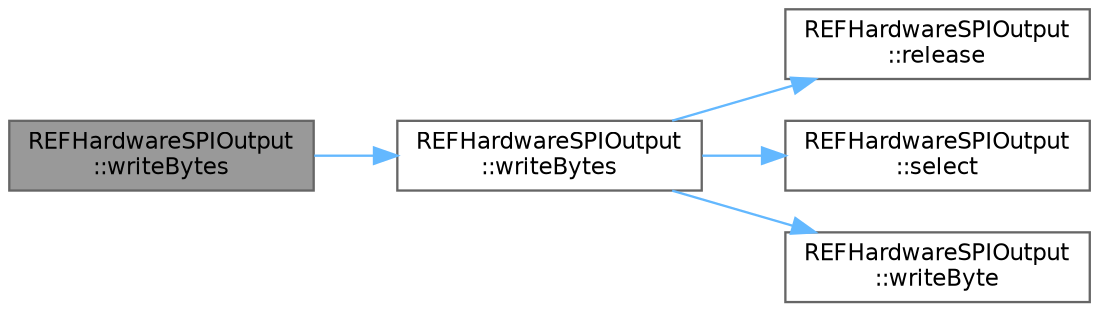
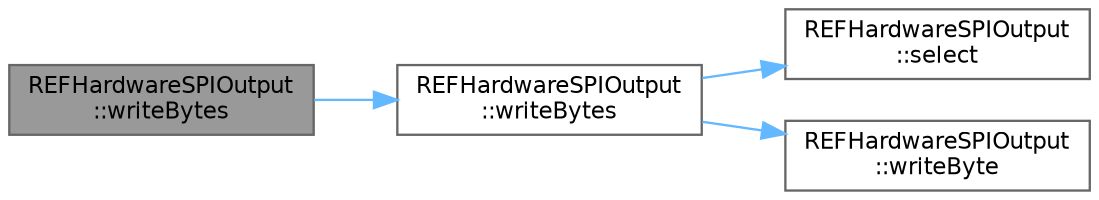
node "REFHardwareSPIOutput ::release": removed
